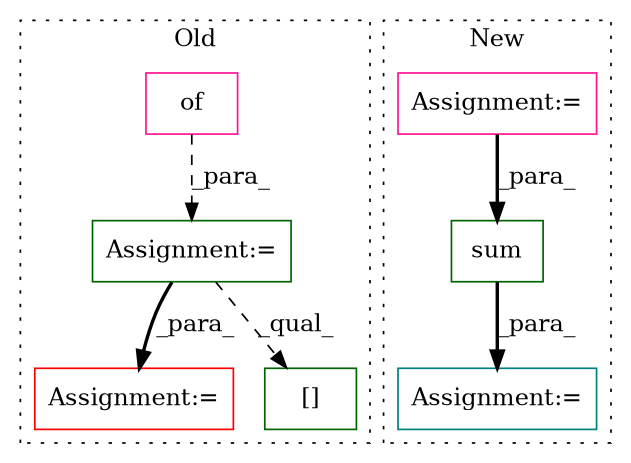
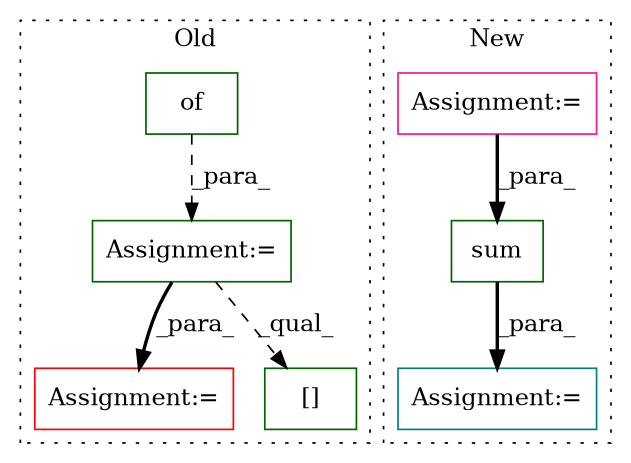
node "of": color deeppink -> darkgreen
